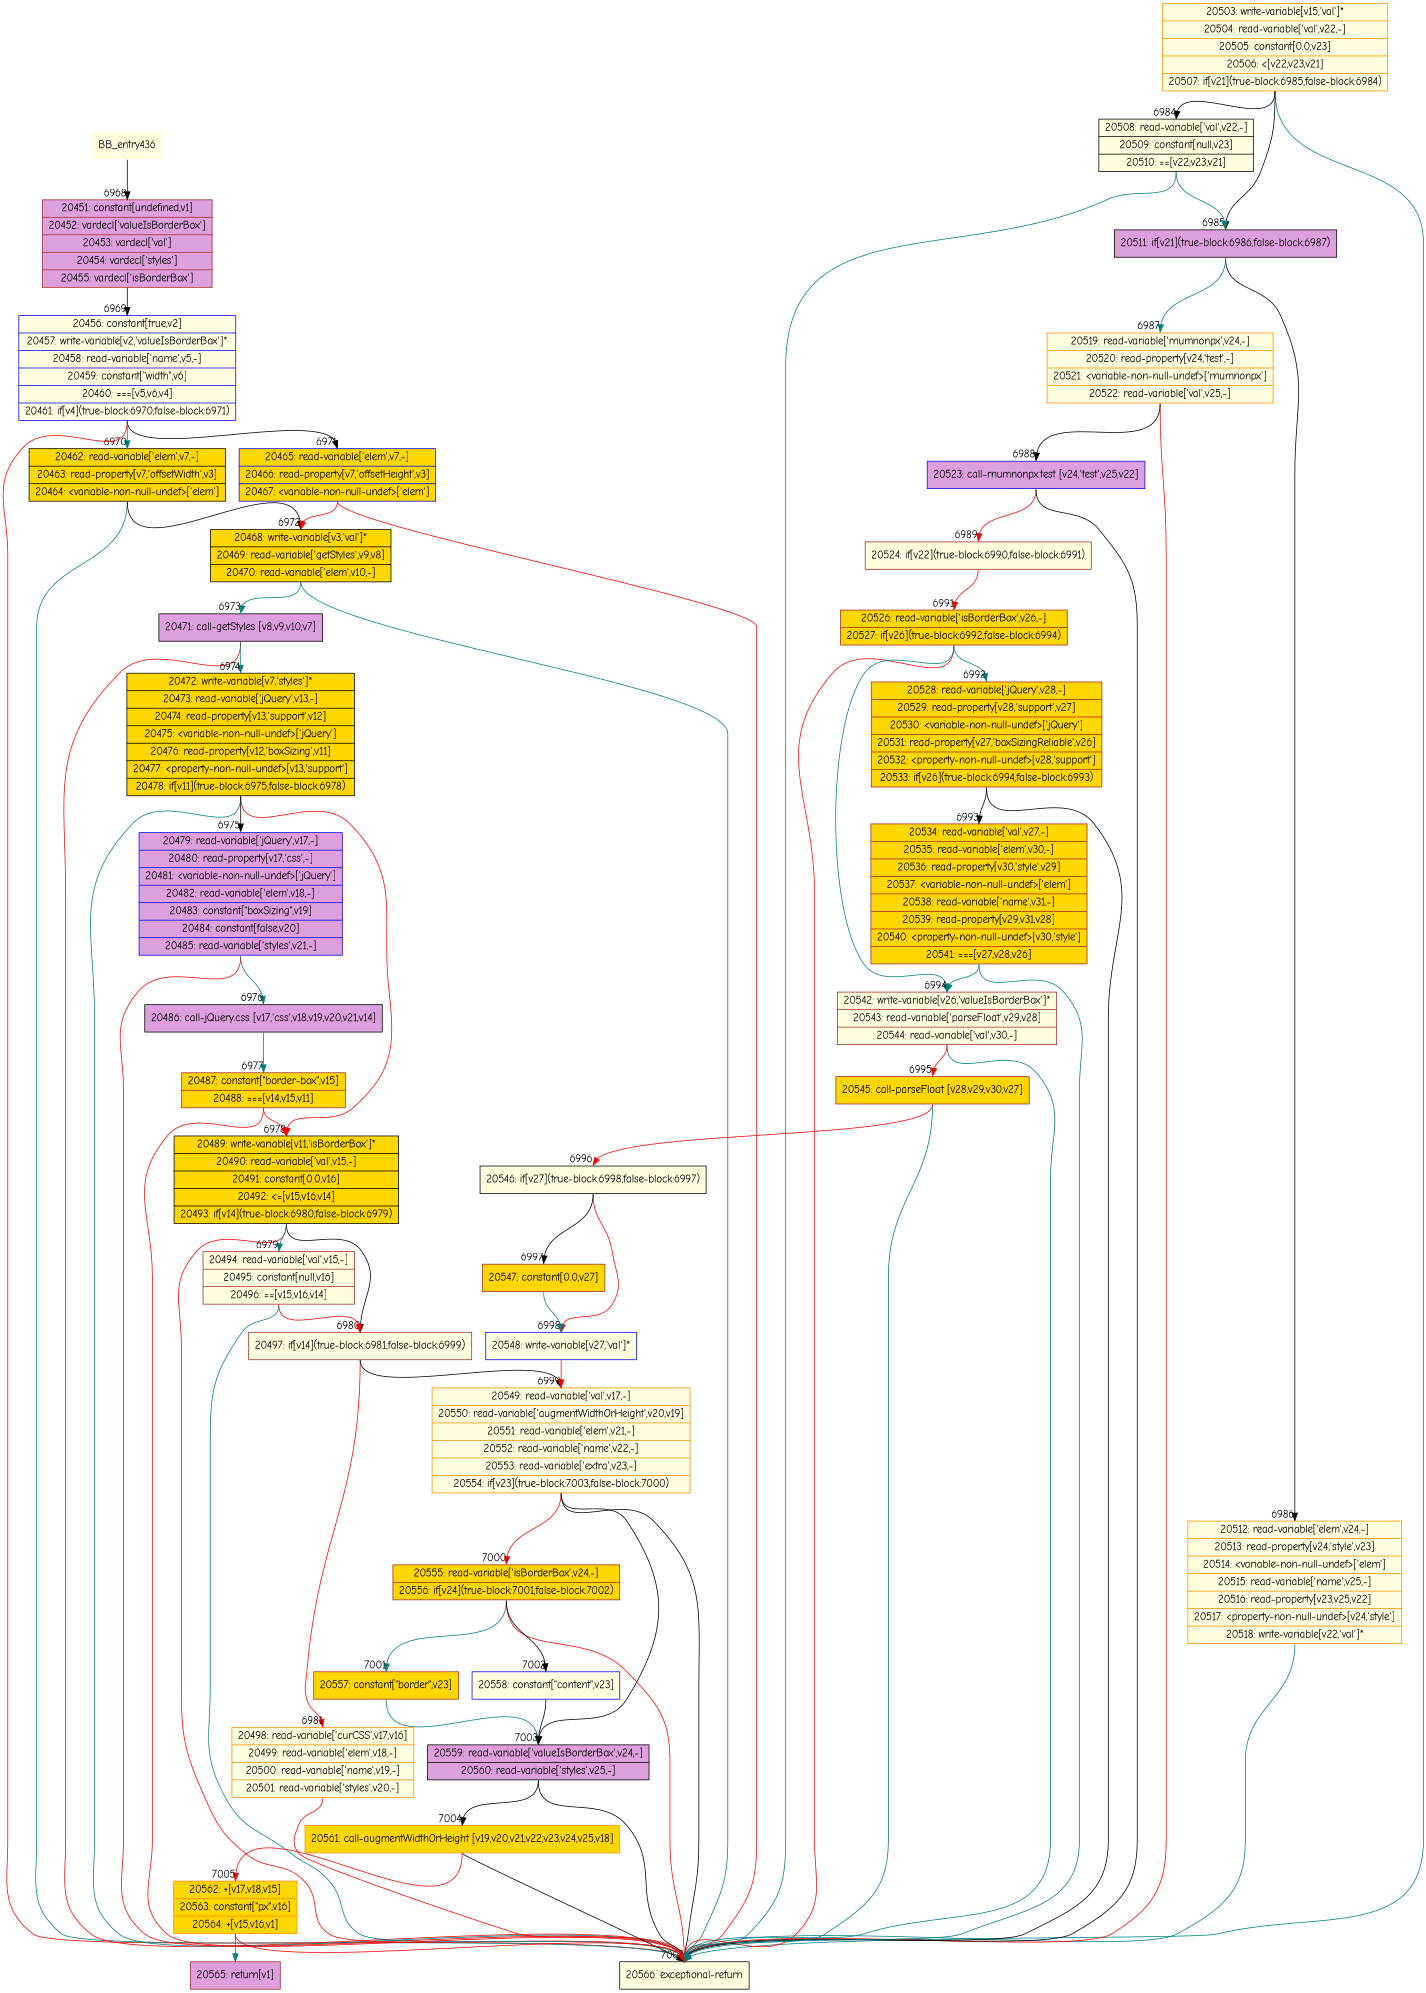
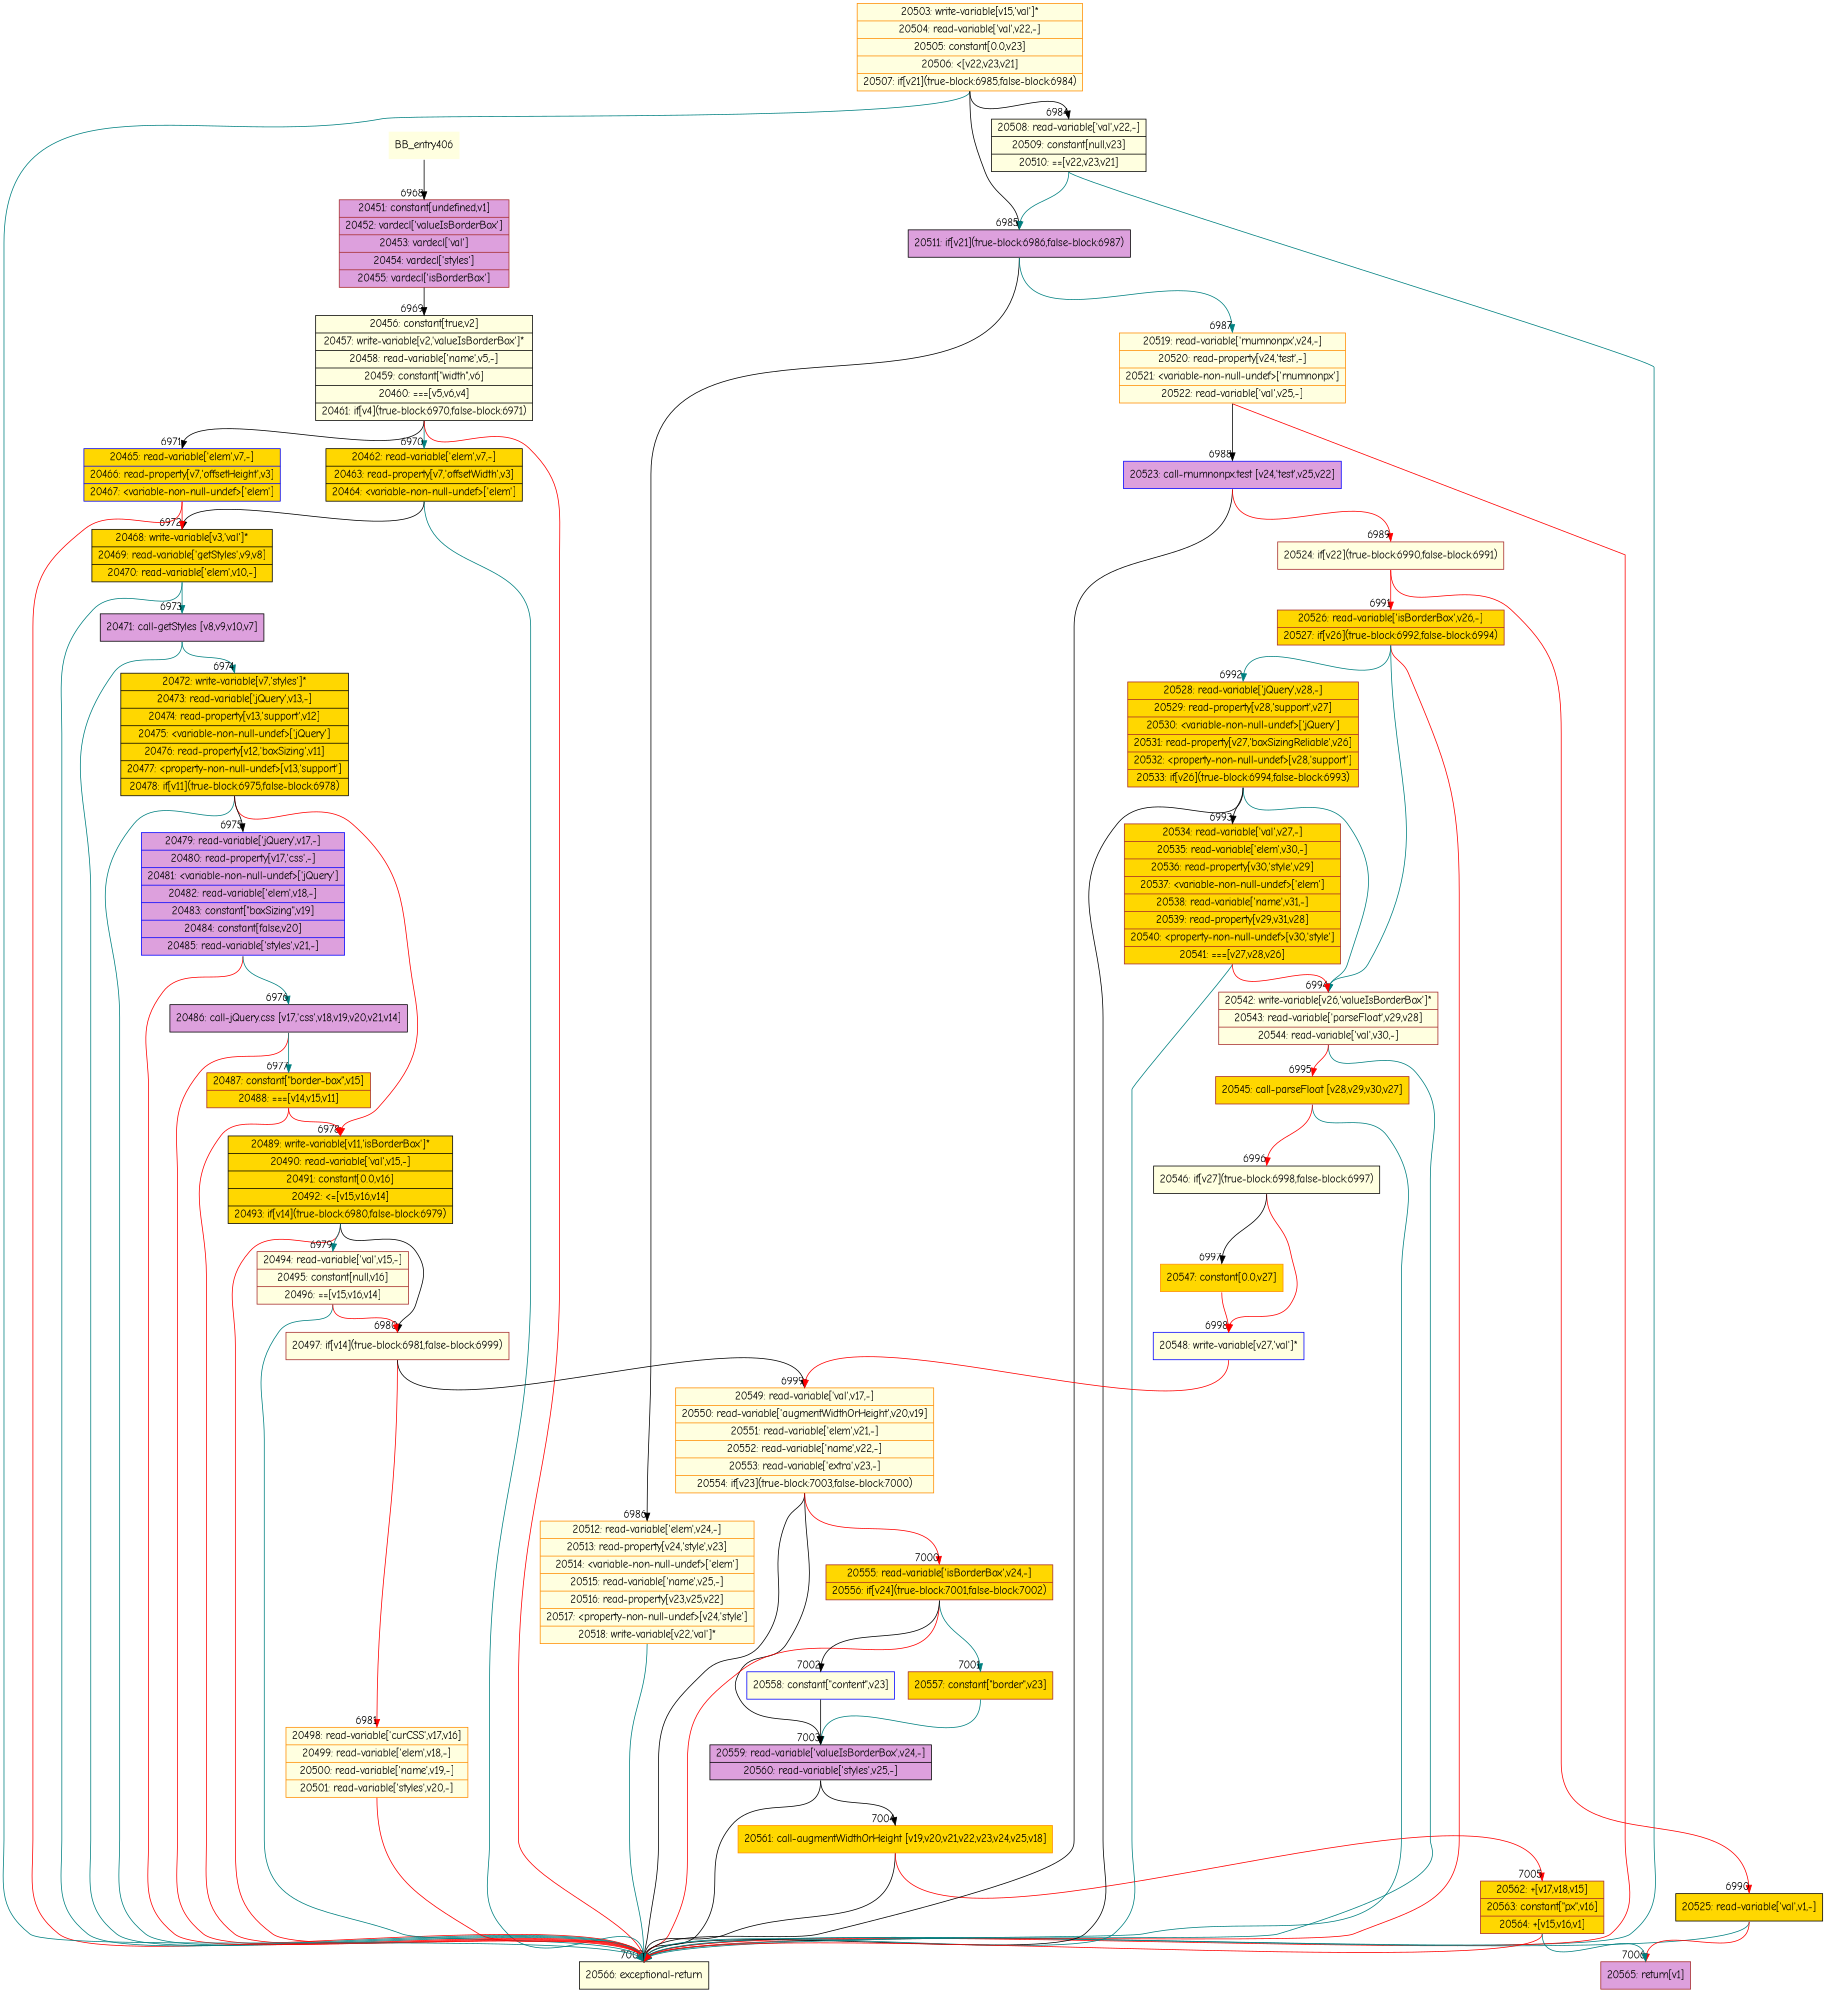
node "BB_entry436": label "BB_entry436" -> "BB_entry406"
node "20456: constant[true,v2]": color blue -> black
edge "20528: read-variable['jQuery',v28,-]" -> "20542: write-variable[v26,'valueIsBorderBox']*": added
edge "20534: read-variable['val',v27,-]" -> "20542: write-variable[v26,'valueIsBorderBox']*": color teal -> red
node "20547: constant[0.0,v27]": color brown -> darkorange
edge "20547: constant[0.0,v27]" -> "20548: write-variable[v27,'val']*": color teal -> red
edge "20471: call-getStyles [v8,v9,v10,v7]" -> "20566: exceptional-return": color red -> teal
edge "20486: call-jQuery.css [v17,'css',v18,v19,v20,v21,v14]" -> "20566: exceptional-return": added
node "20562: +[v17,v18,v15]": color darkorange -> brown
node "20525: read-variable['val',v1,-]": added
